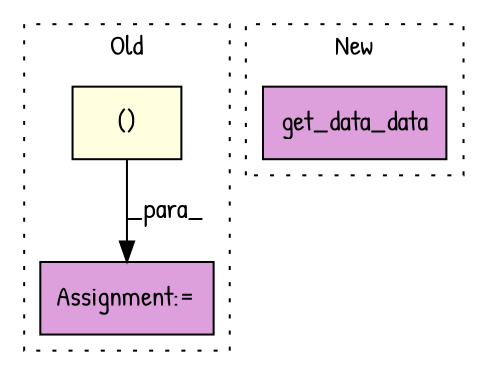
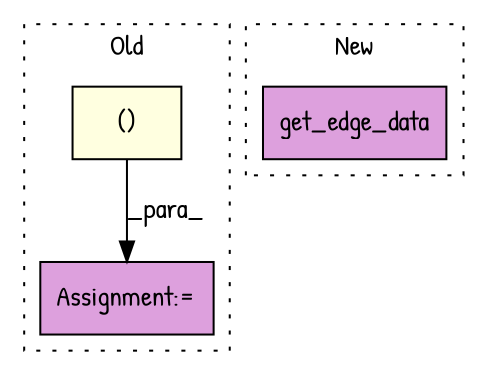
node "get_data_data": label "get_data_data" -> "get_edge_data"
